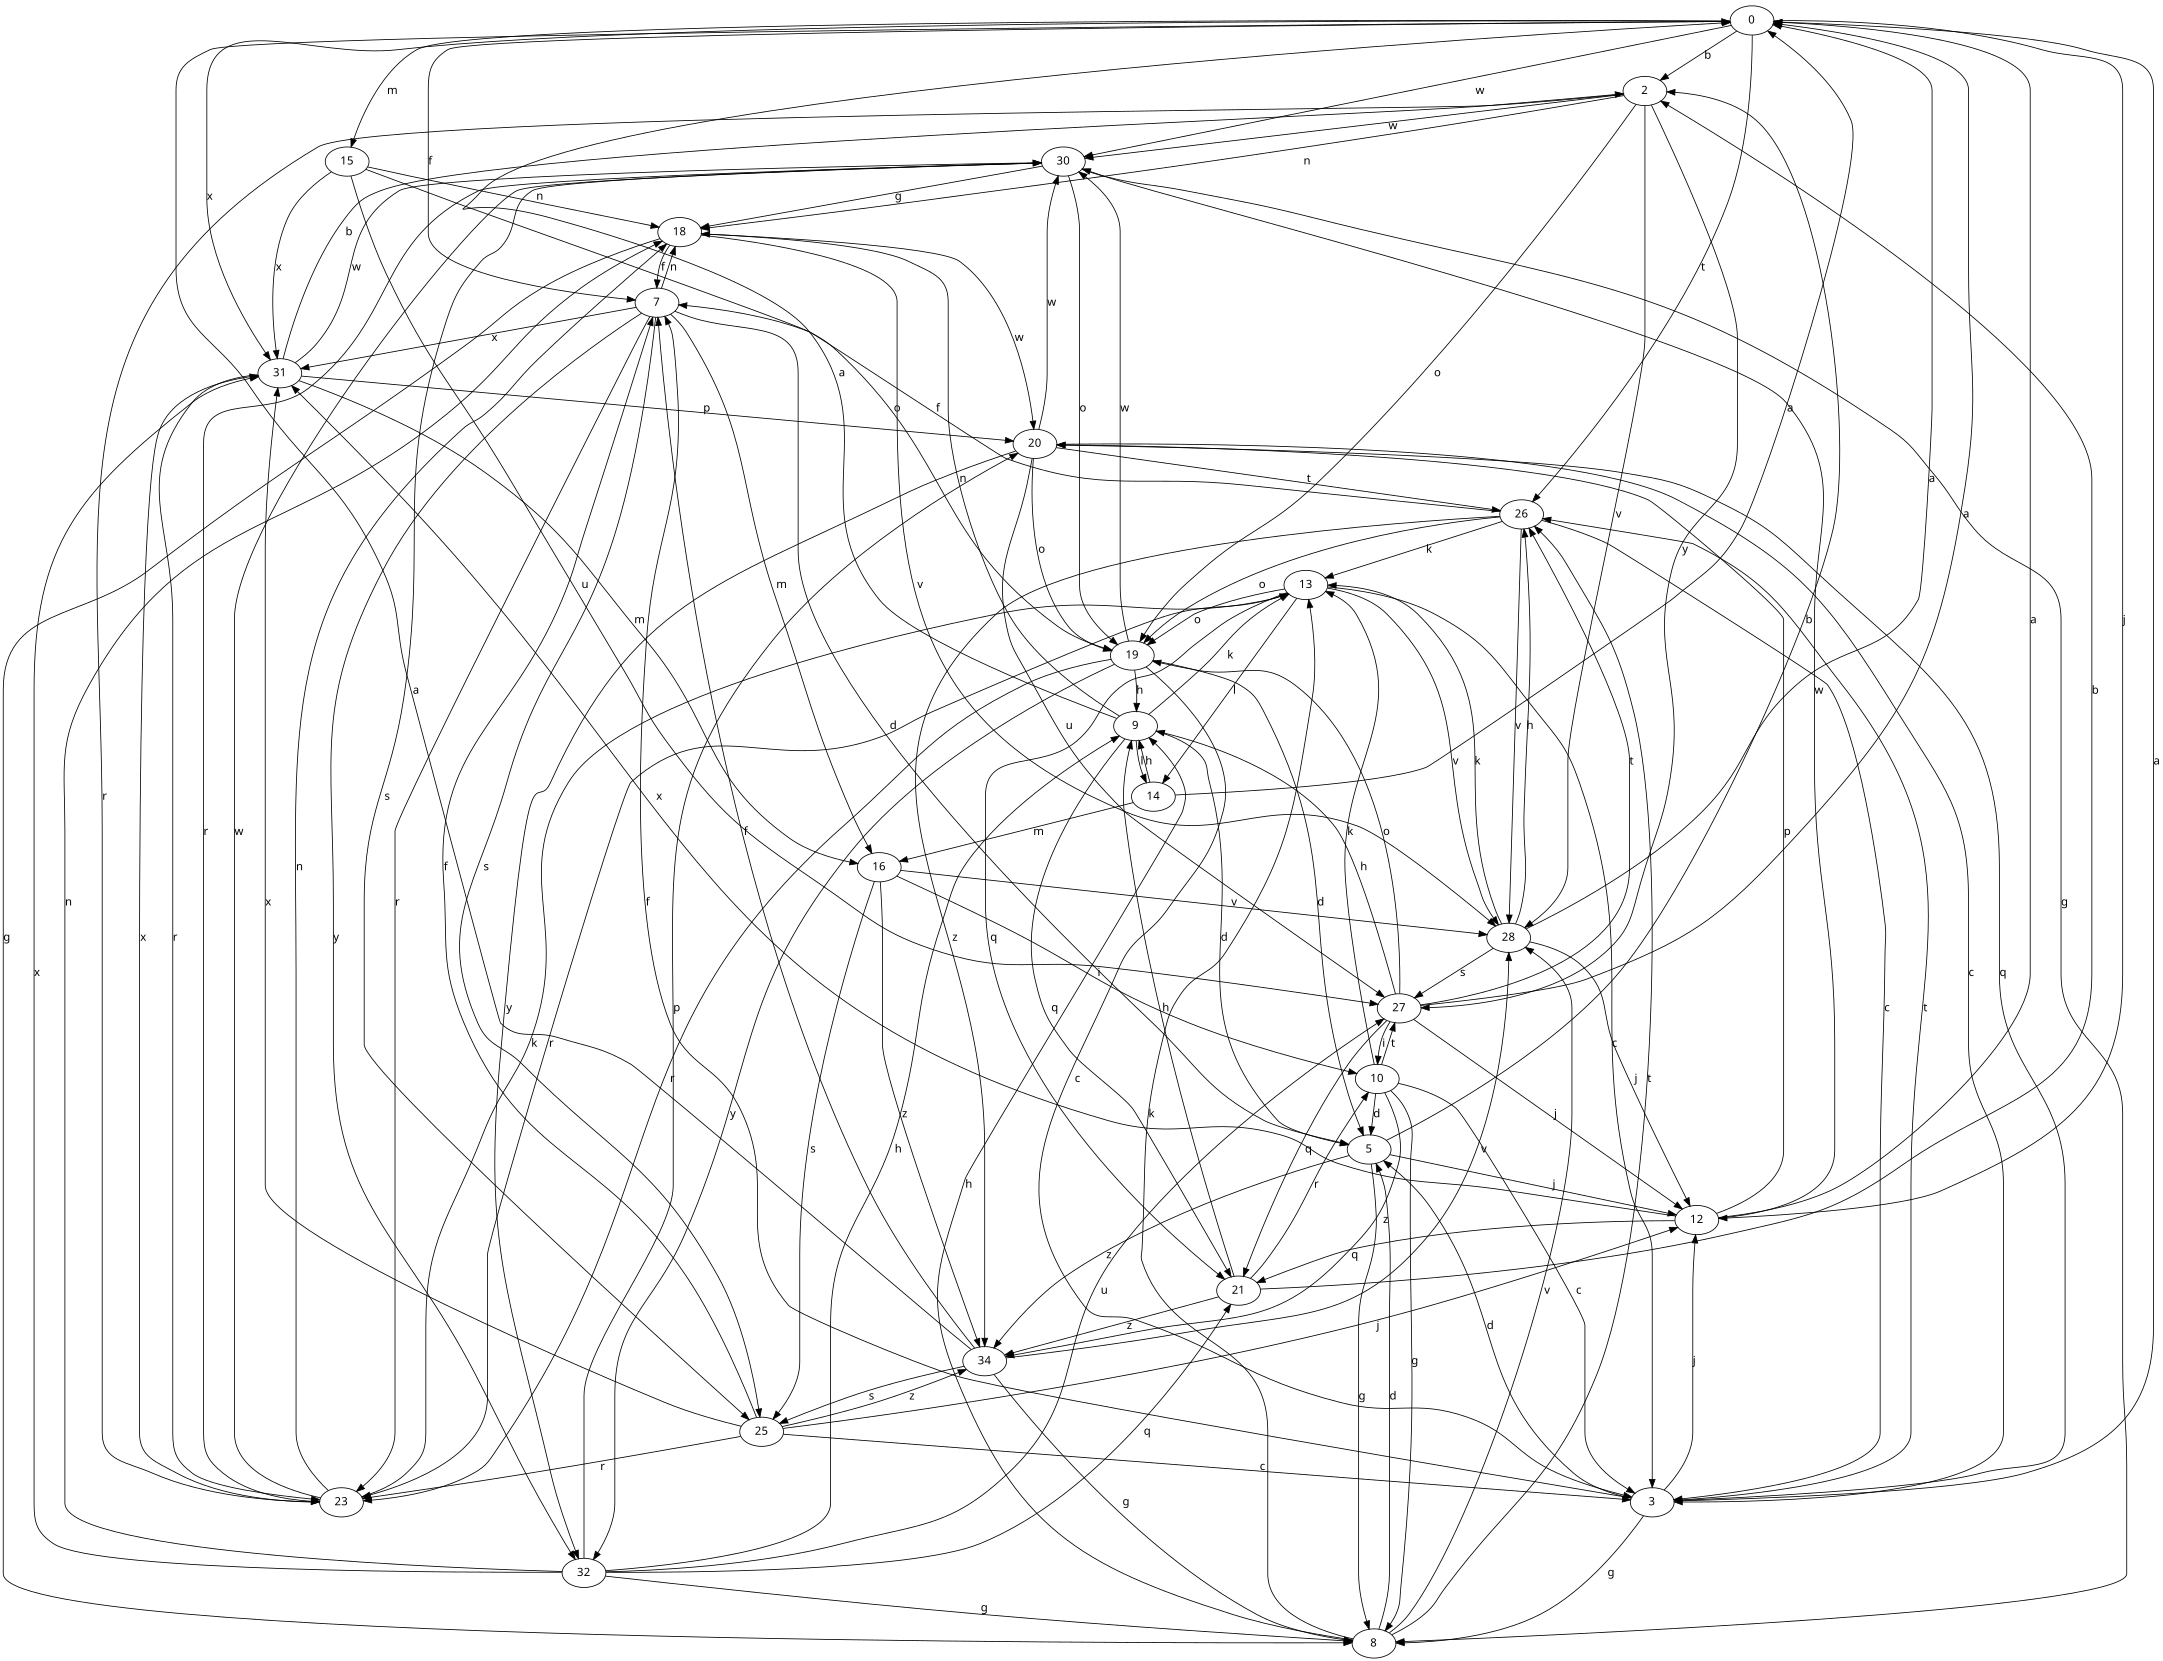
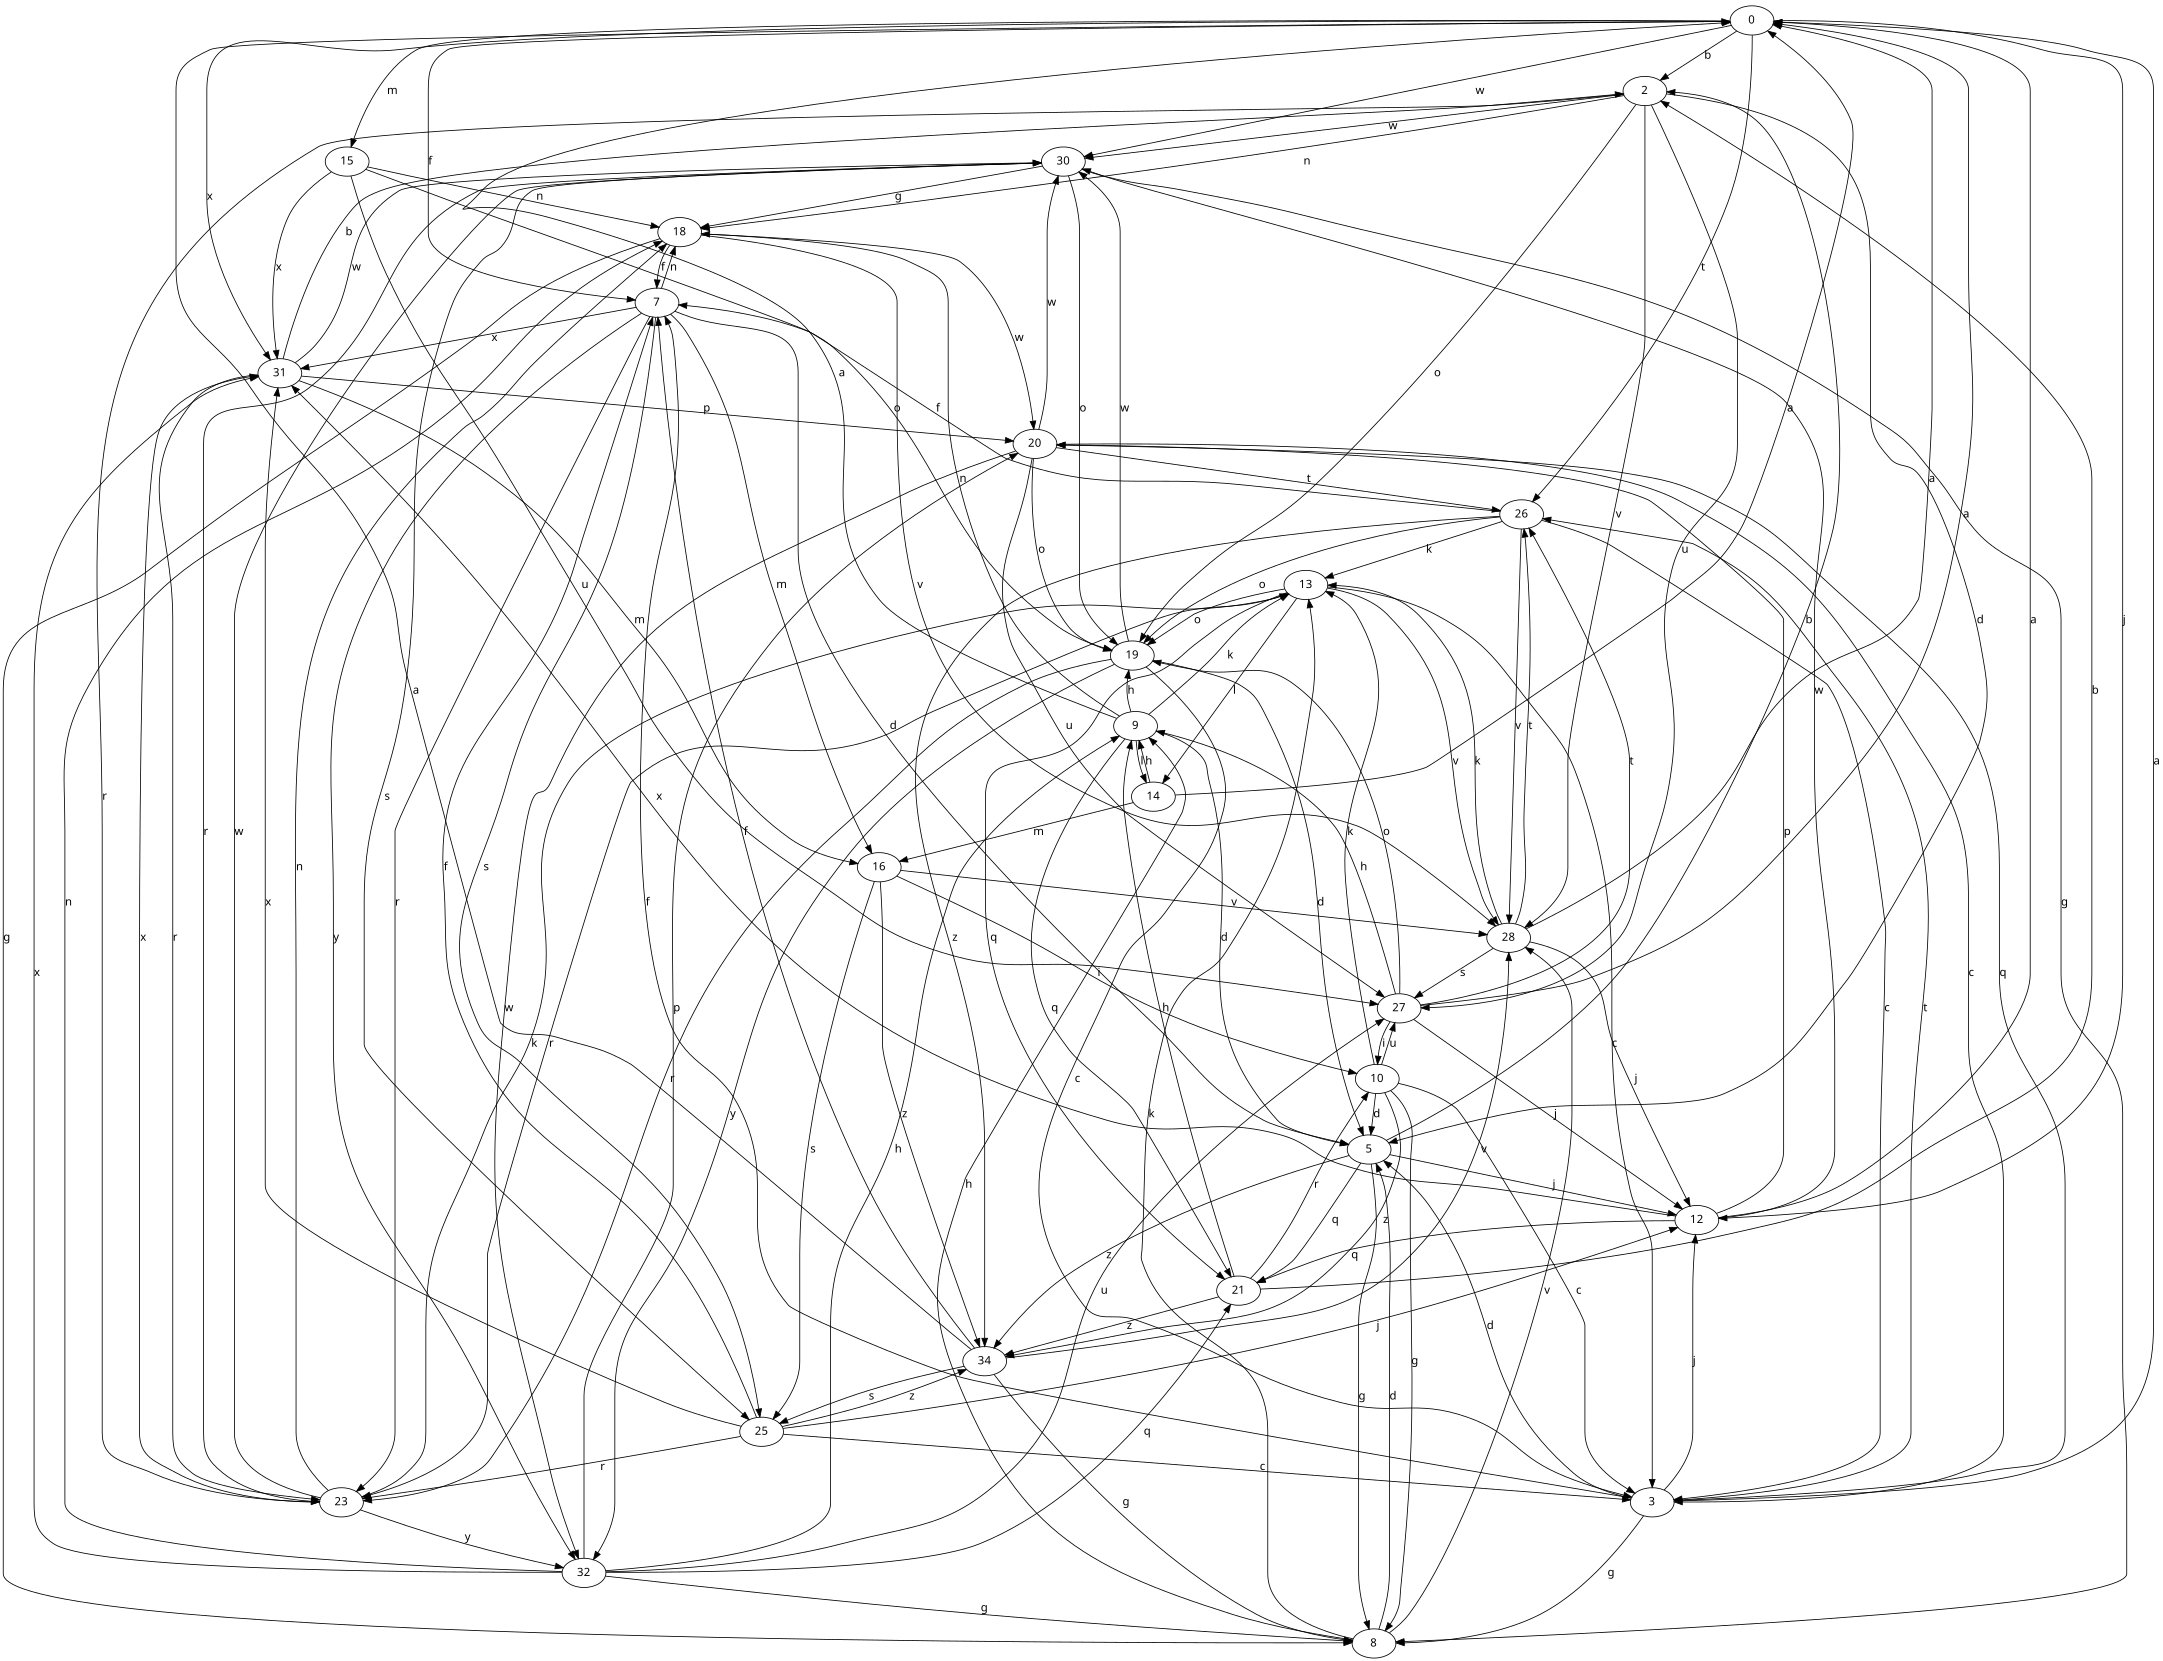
edge "2" -> "27": label "y" -> "u"
edge "19" -> "9": reversed
edge "2" -> "5": added, label "d"
edge "28" -> "26": label "h" -> "t"
edge "20" -> "32": label "y" -> "w"
edge "10" -> "27": label "t" -> "u"
edge "27" -> "21": now "5" -> "21"
edge "8" -> "26": removed, label "t"
edge "23" -> "32": added, label "y"
